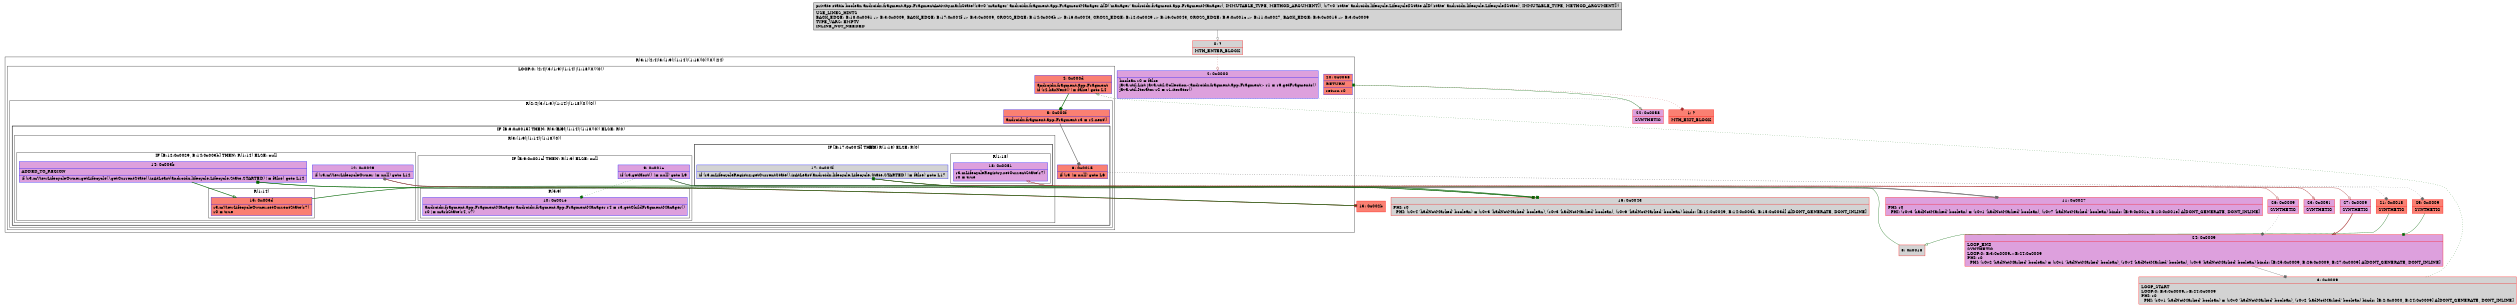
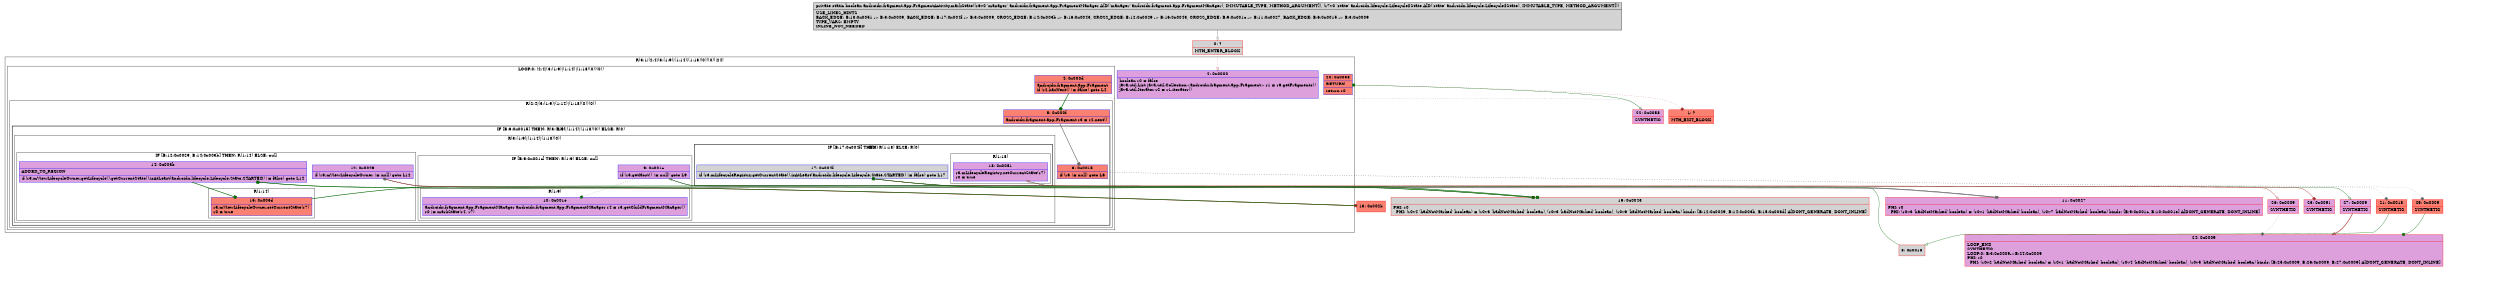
edge "17: 0x004f" -> "23: 0x0051": arrowhead onormal -> box
edge "18: 0x0051" -> "27: 0x0009": color brown -> darkgreen
edge "14: 0x003b" -> "15: 0x003d": arrowhead onormal -> box
cluster "R(5:9)": label "R(5:9)" -> "R(1:9)"
node "3: 0x0009": removed
